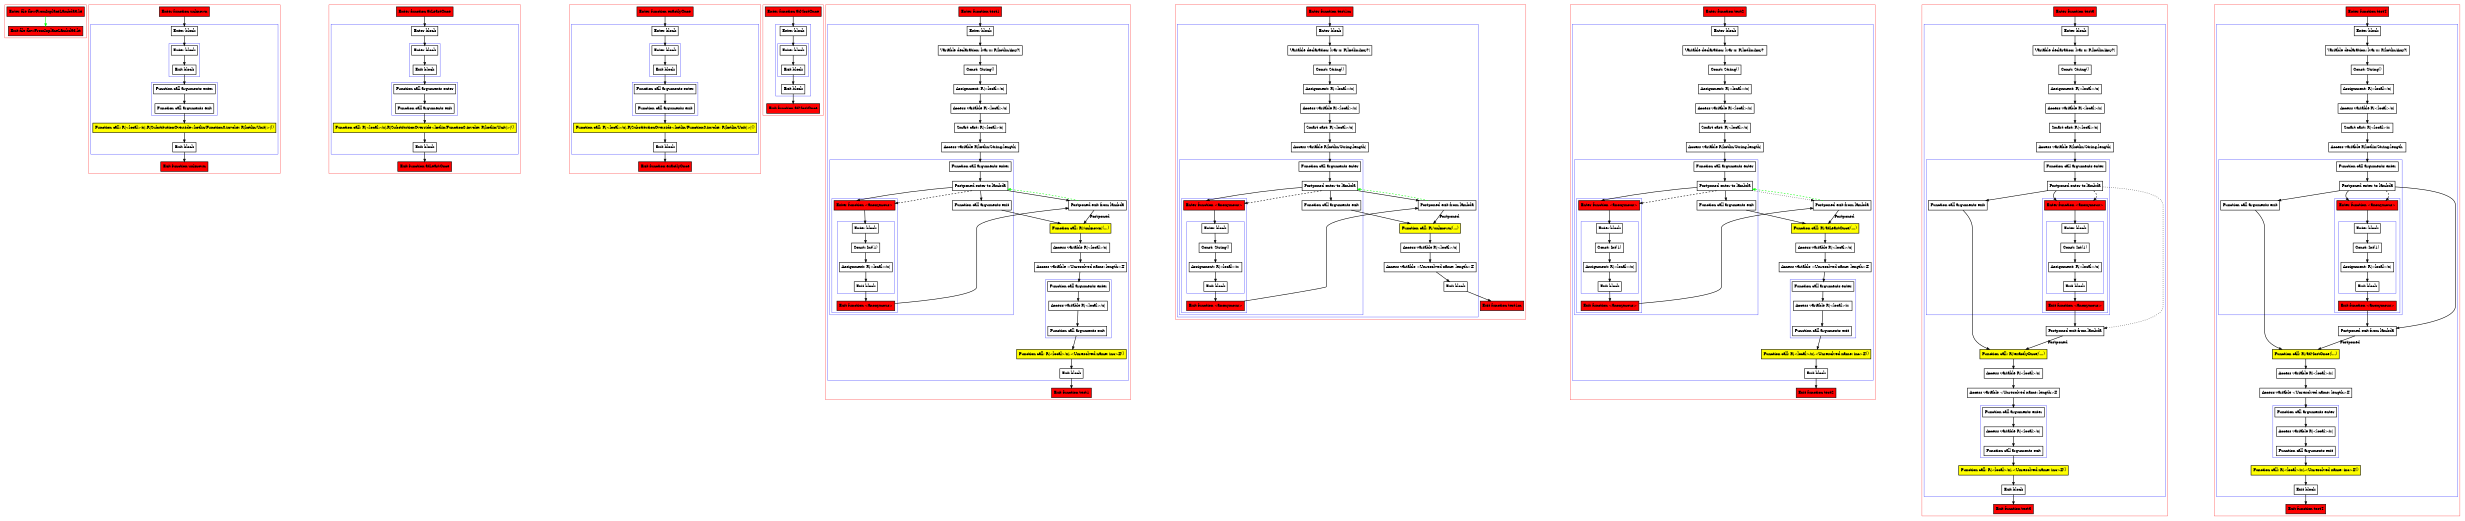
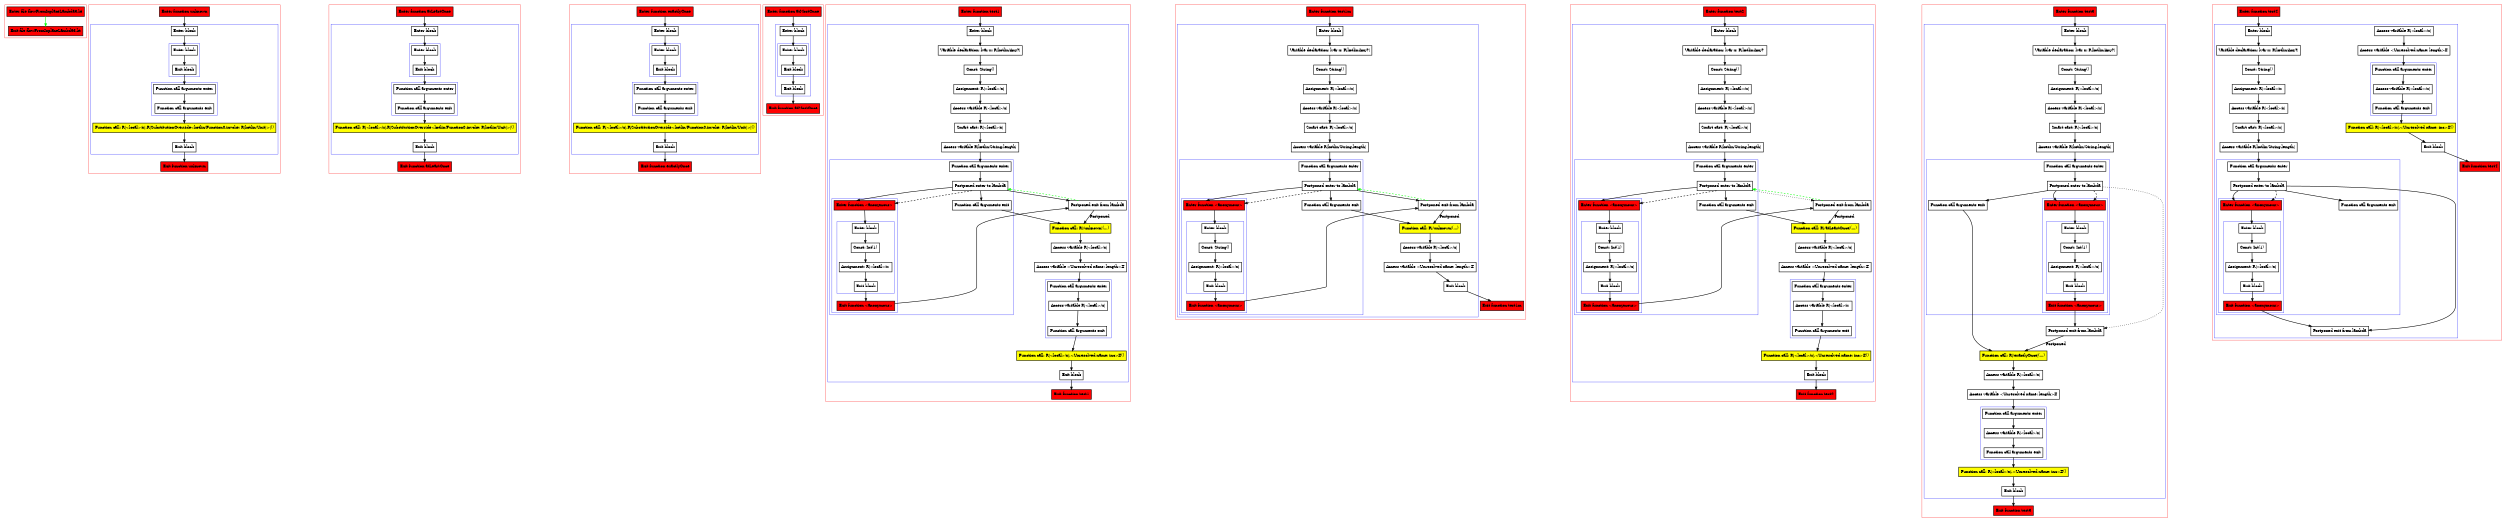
node "Function call: R|/atMostOnce|(...)": removed
